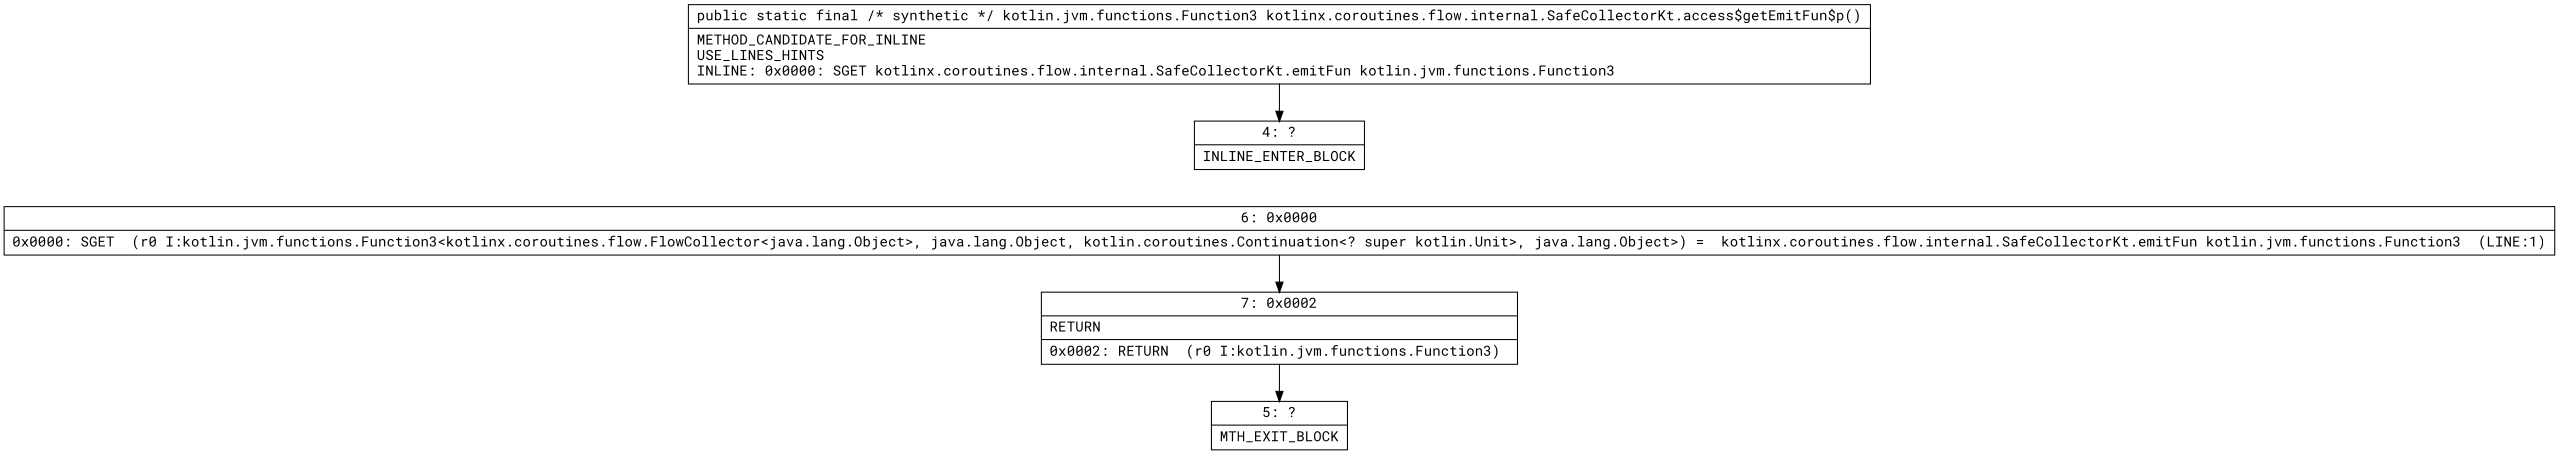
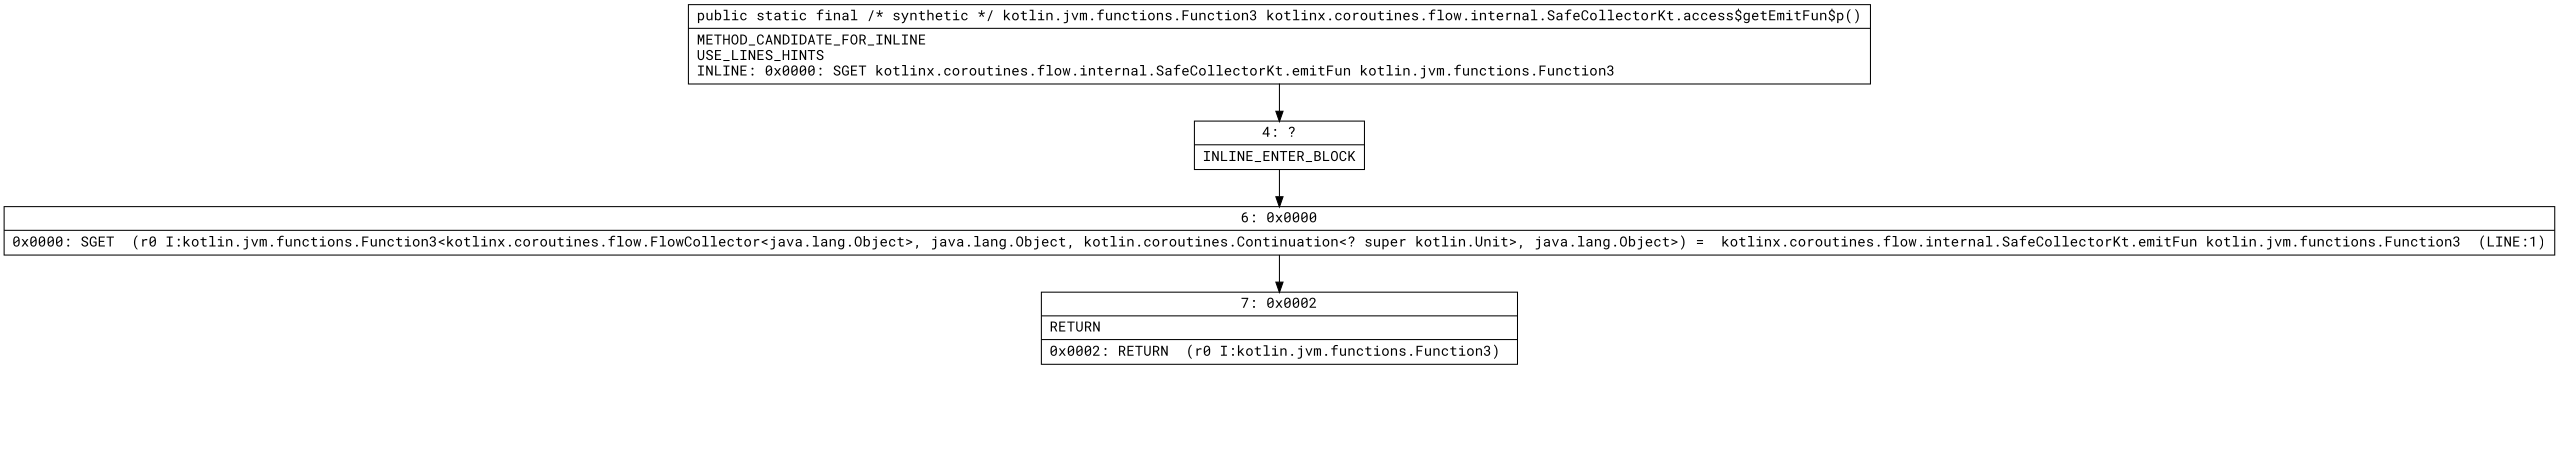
edge "4: ?" -> "6: 0x0000": added
node "5: ?": removed
